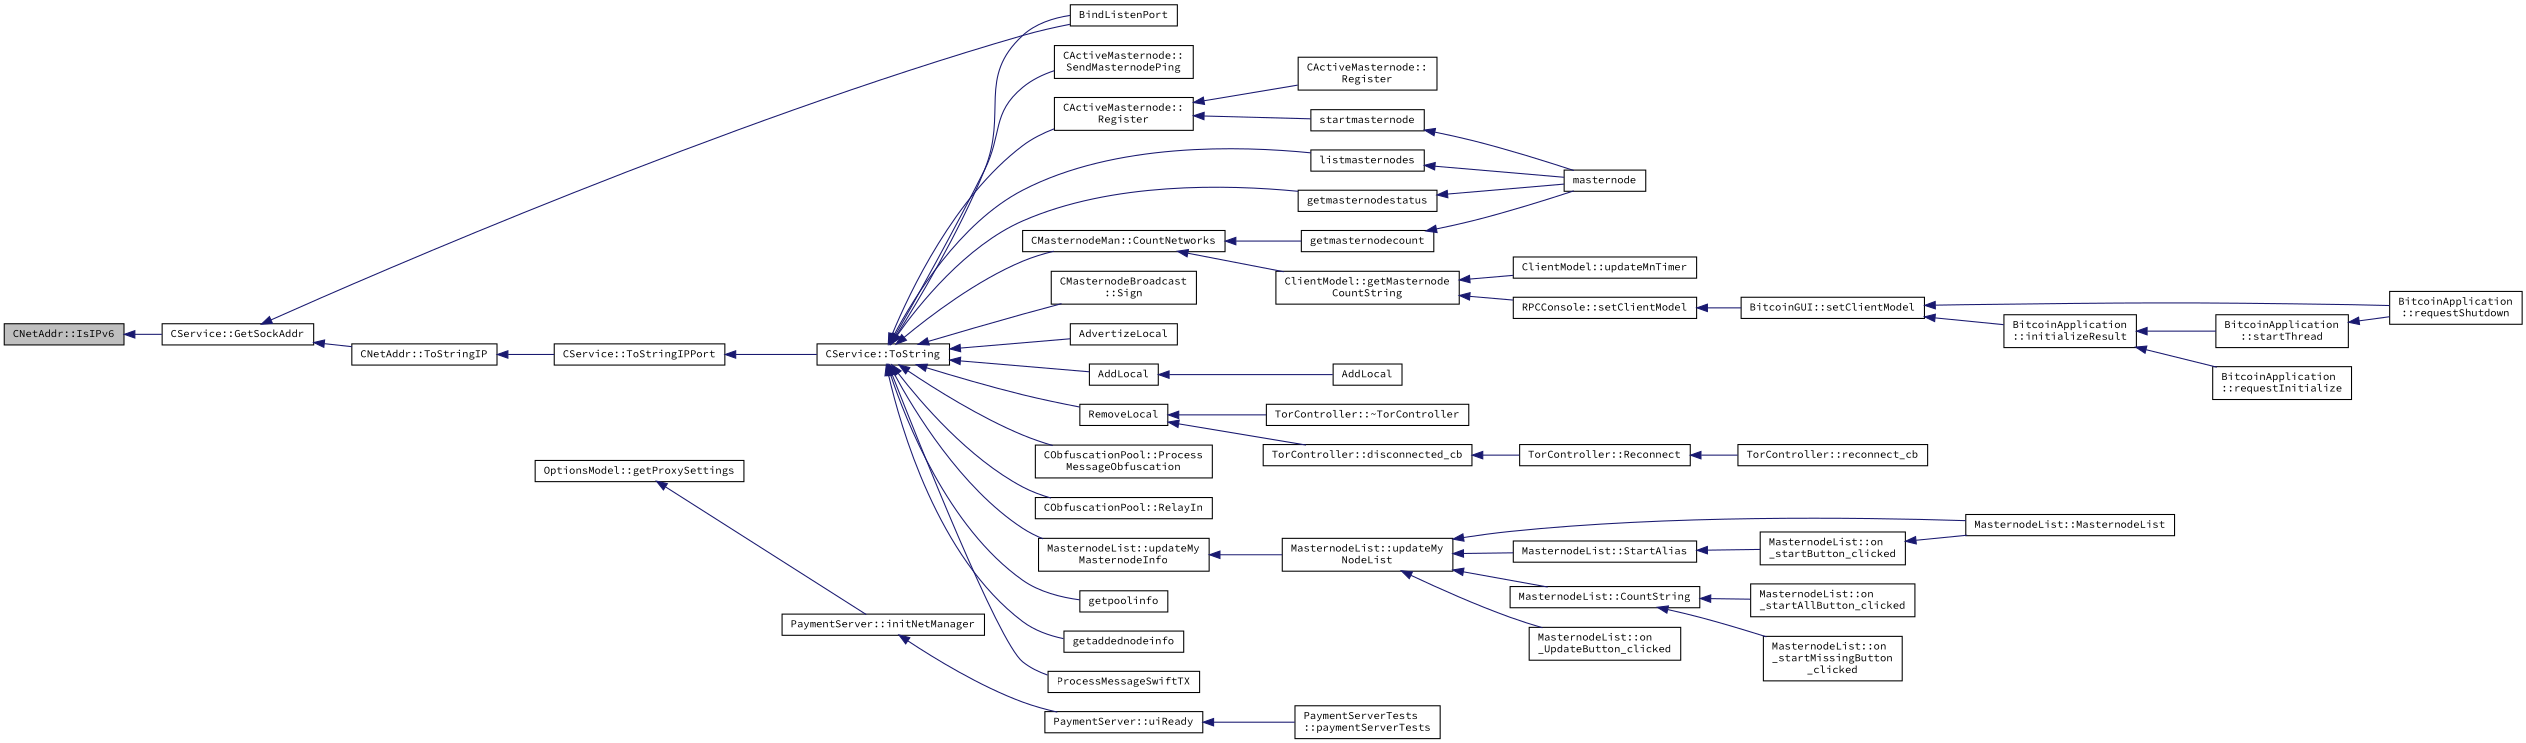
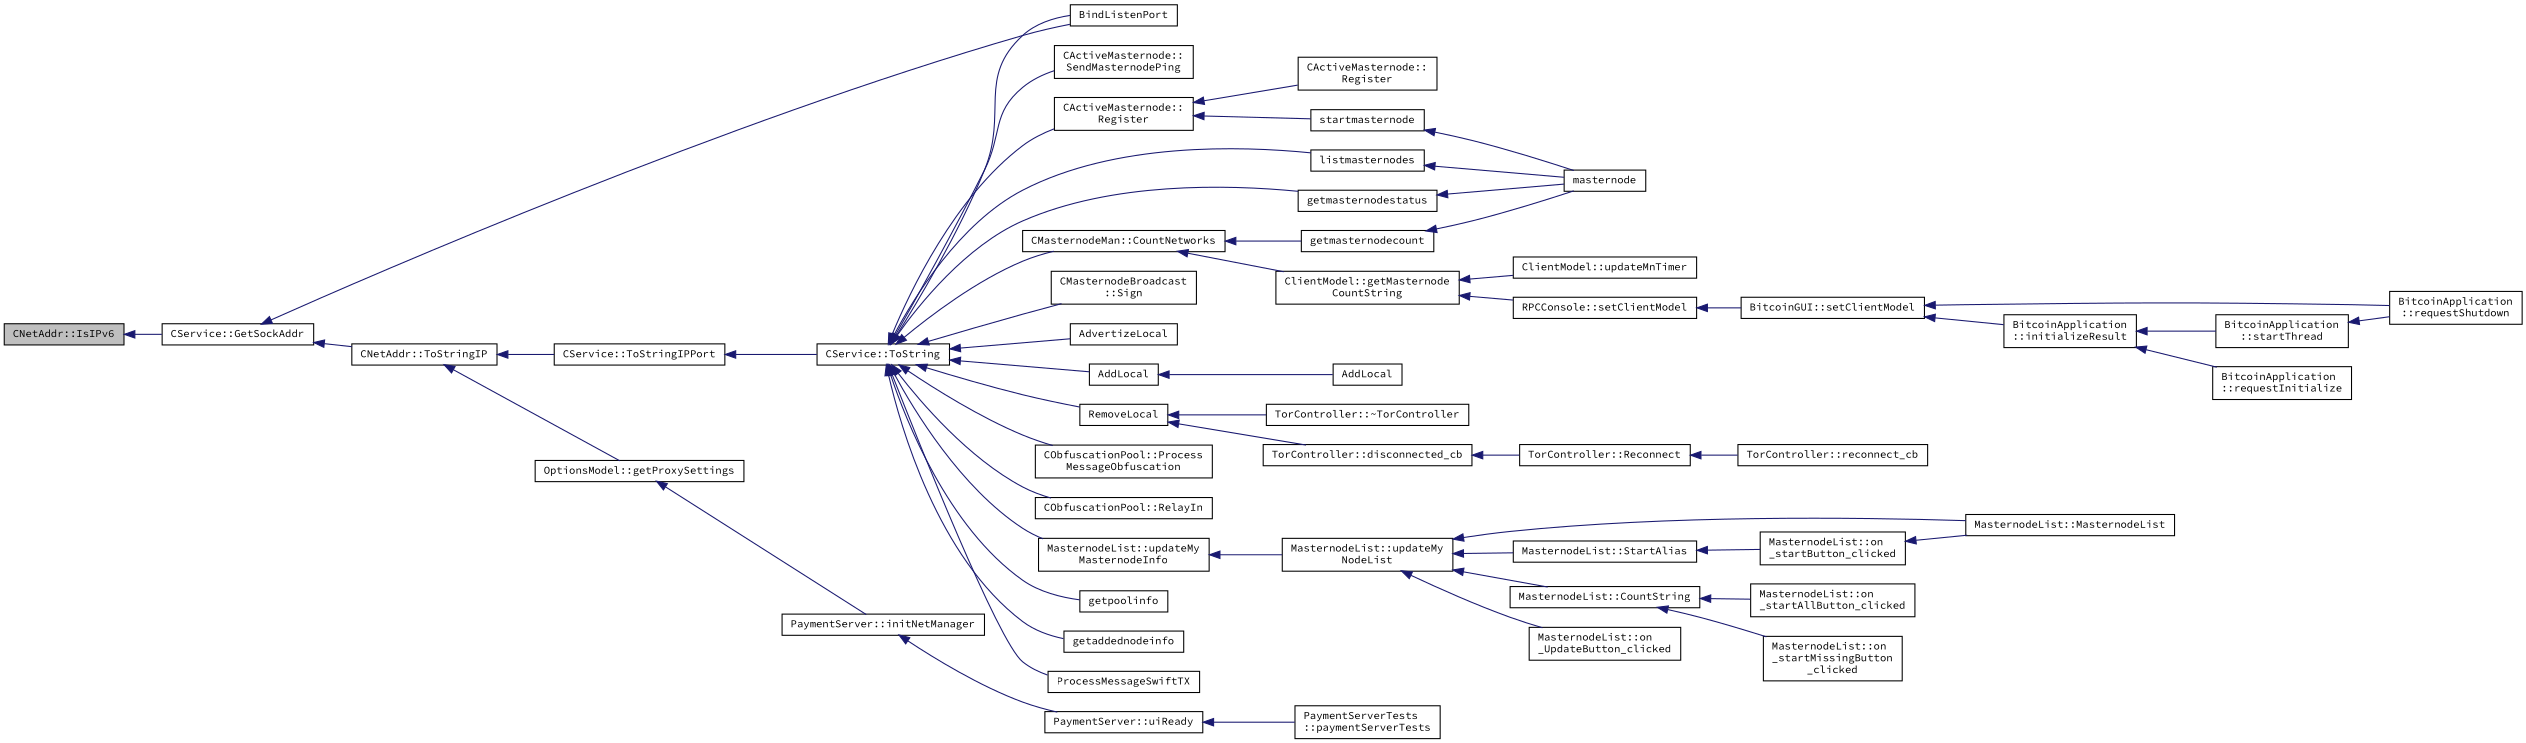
edge "OptionsModel::getProxySettings" -> "CNetAddr::ToStringIP": added
